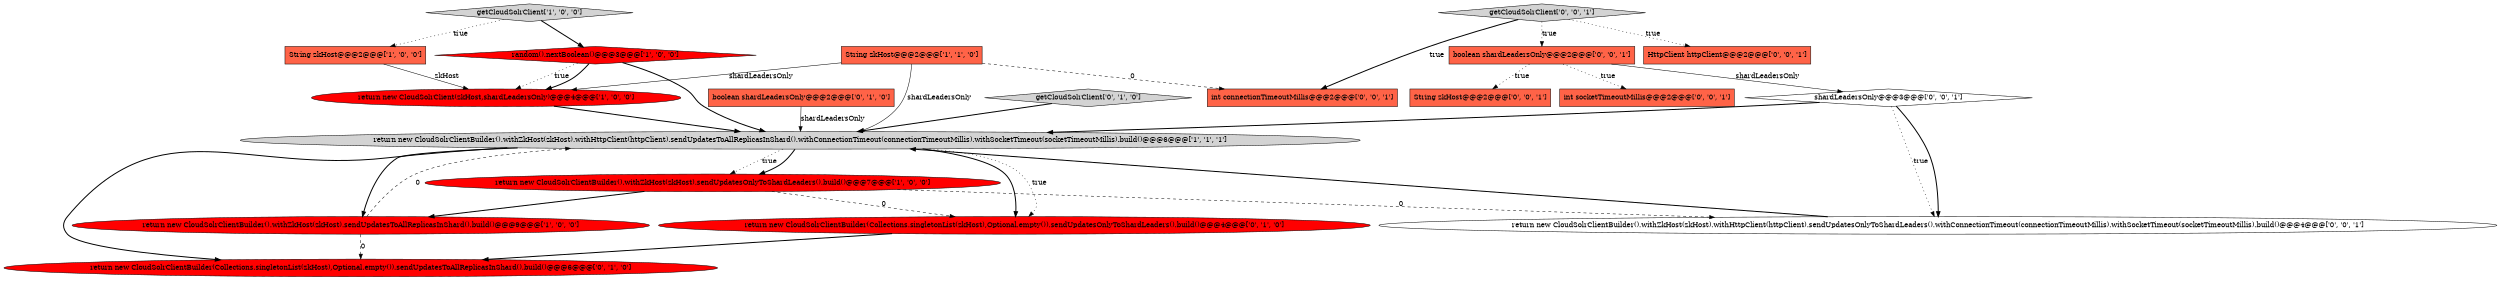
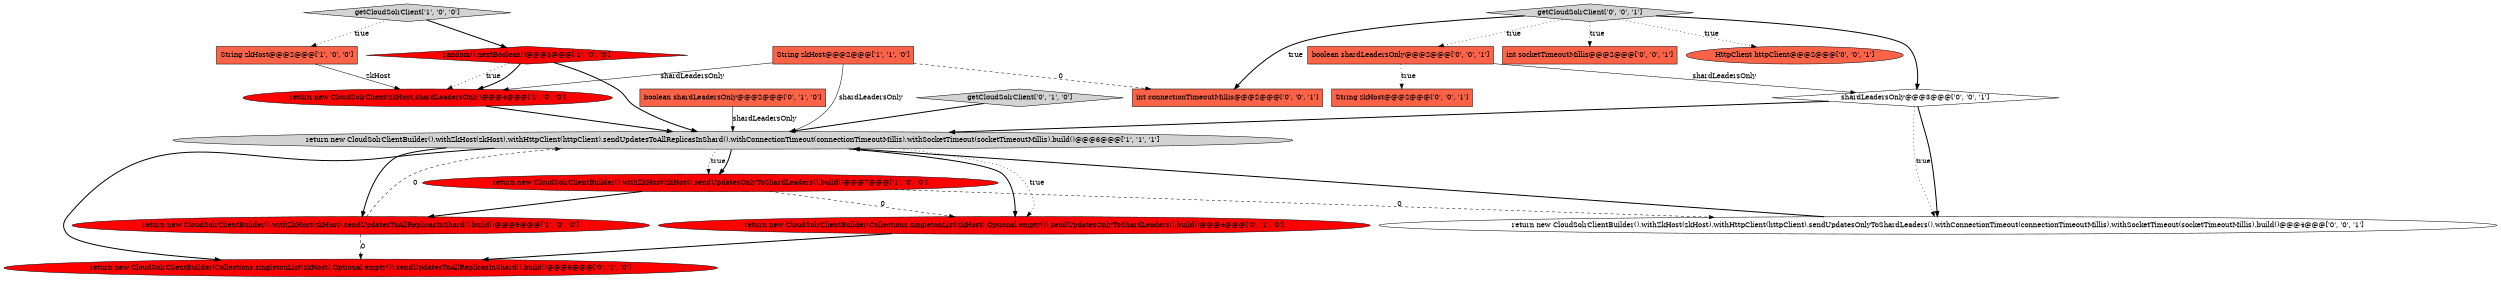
edge "getCloudSolrClient['0', '0', '1']" -> "shardLeadersOnly@@@3@@@['0', '0', '1']": added
node "HttpClient httpClient@@@2@@@['0', '0', '1']": shape box -> ellipse
edge "boolean shardLeadersOnly@@@2@@@['0', '0', '1']" -> "int socketTimeoutMillis@@@2@@@['0', '0', '1']": now "getCloudSolrClient['0', '0', '1']" -> "int socketTimeoutMillis@@@2@@@['0', '0', '1']"
